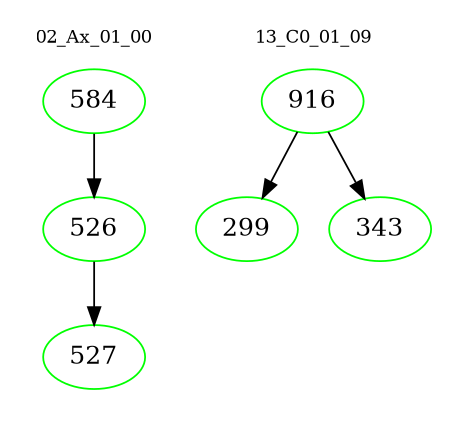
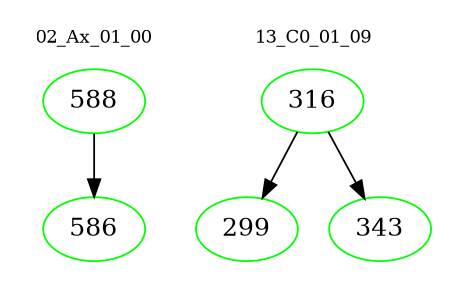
node "584": label "584" -> "588"
node "916": label "916" -> "316"
node "526": label "526" -> "586"
node "527": removed
